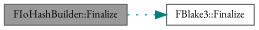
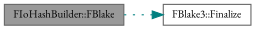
node "FIoHashBuilder::Finalize": label "FIoHashBuilder::Finalize" -> "FIoHashBuilder::FBlake"
